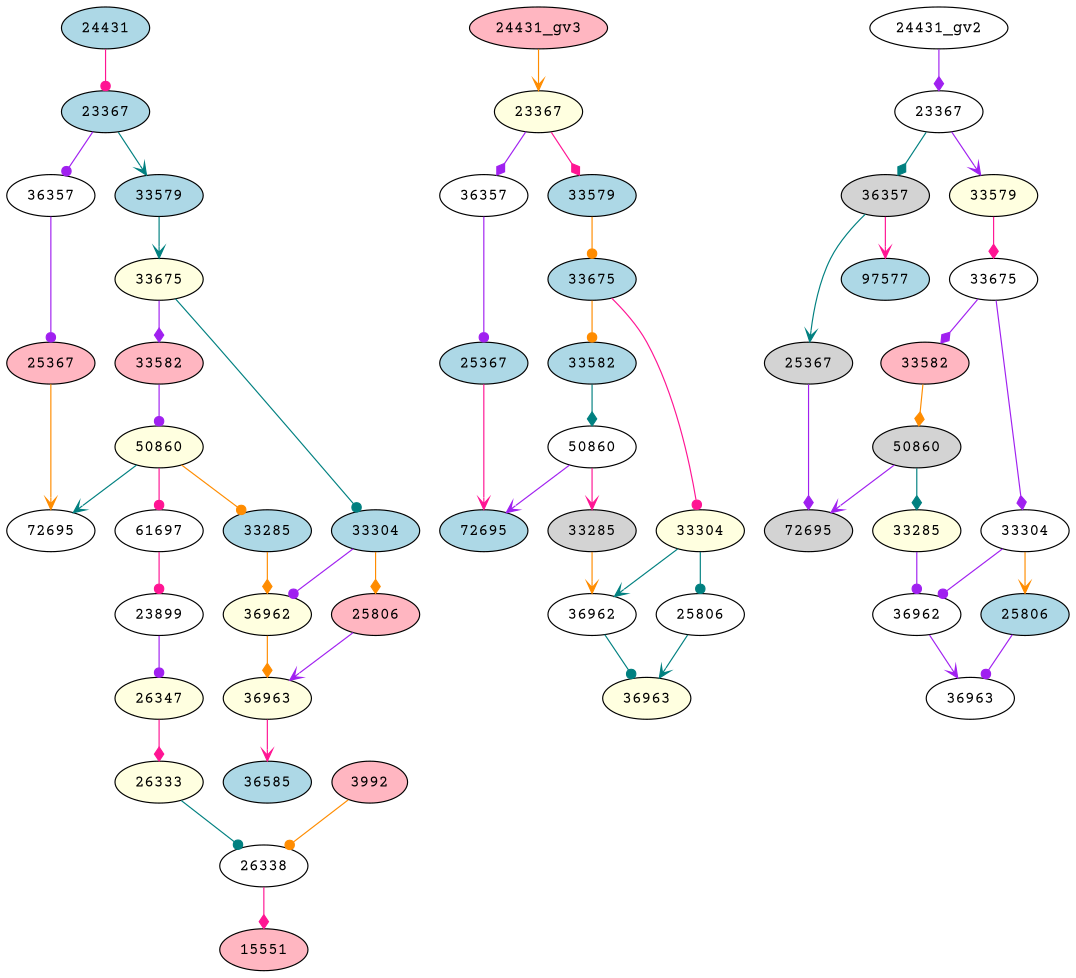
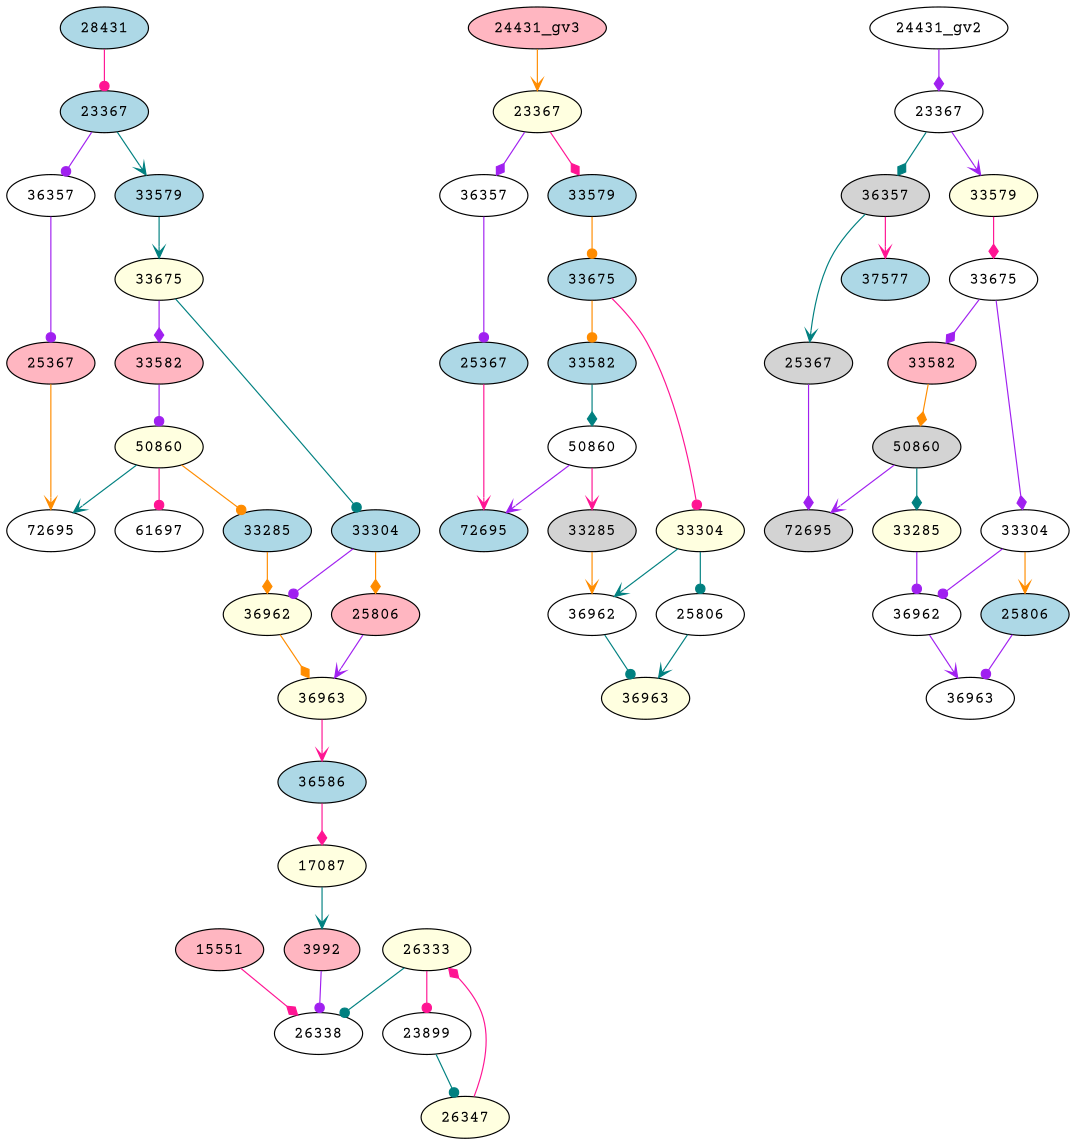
node "24431": label "24431" -> "28431"
node "97577": label "97577" -> "37577"
edge "61697" -> "23899": now "26333" -> "23899"
edge "23899" -> "26347": color purple -> teal
node "36585": label "36585" -> "36586"
edge "3992" -> "26338": color darkorange -> purple
node "17087": added
edge "26338" -> "15551": reversed
